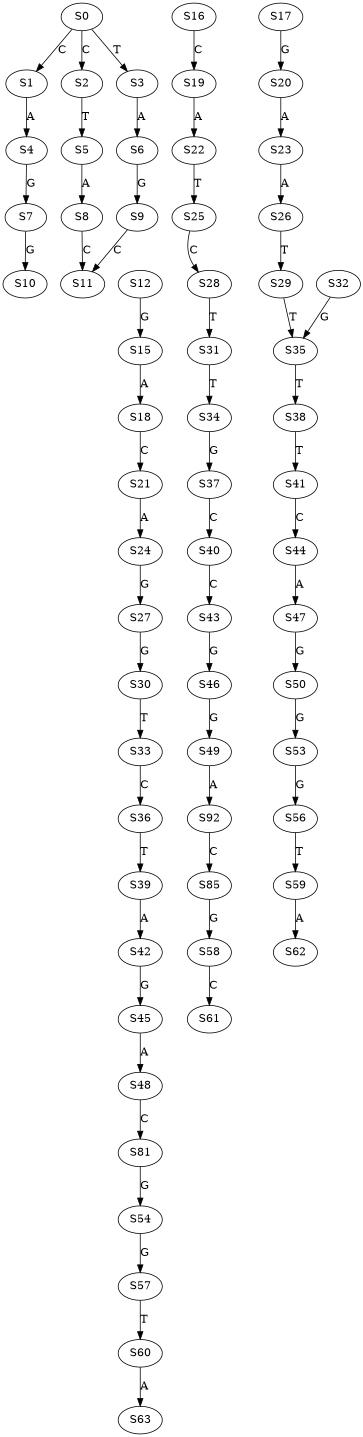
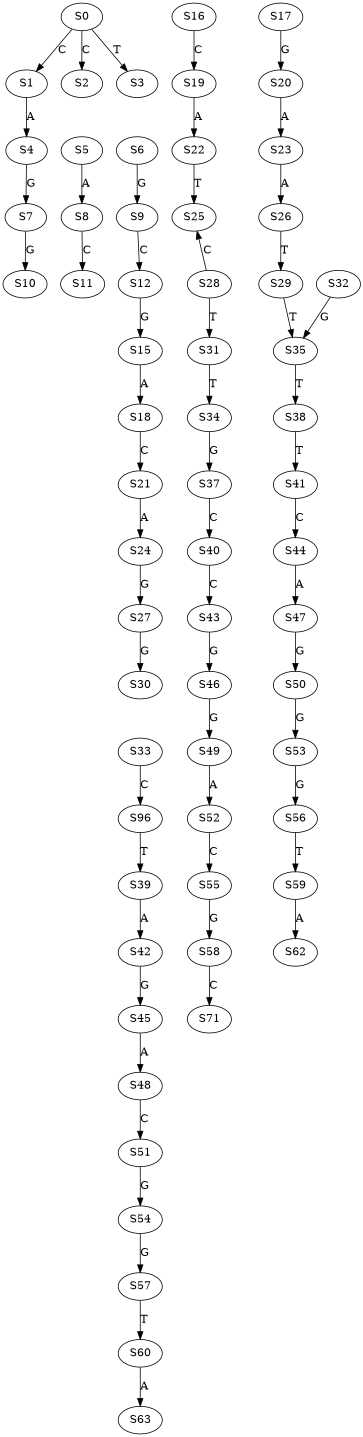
edge "S2" -> "S5": removed, label "T"
edge "S3" -> "S6": removed, label "A"
edge "S9" -> "S11": now "S9" -> "S12"
edge "S25" -> "S28": reversed
edge "S30" -> "S33": removed, label "T"
node "S36": label "S36" -> "S96"
node "S92": label "S92" -> "S52"
node "S85": label "S85" -> "S55"
node "S61": label "S61" -> "S71"
node "S81": label "S81" -> "S51"
